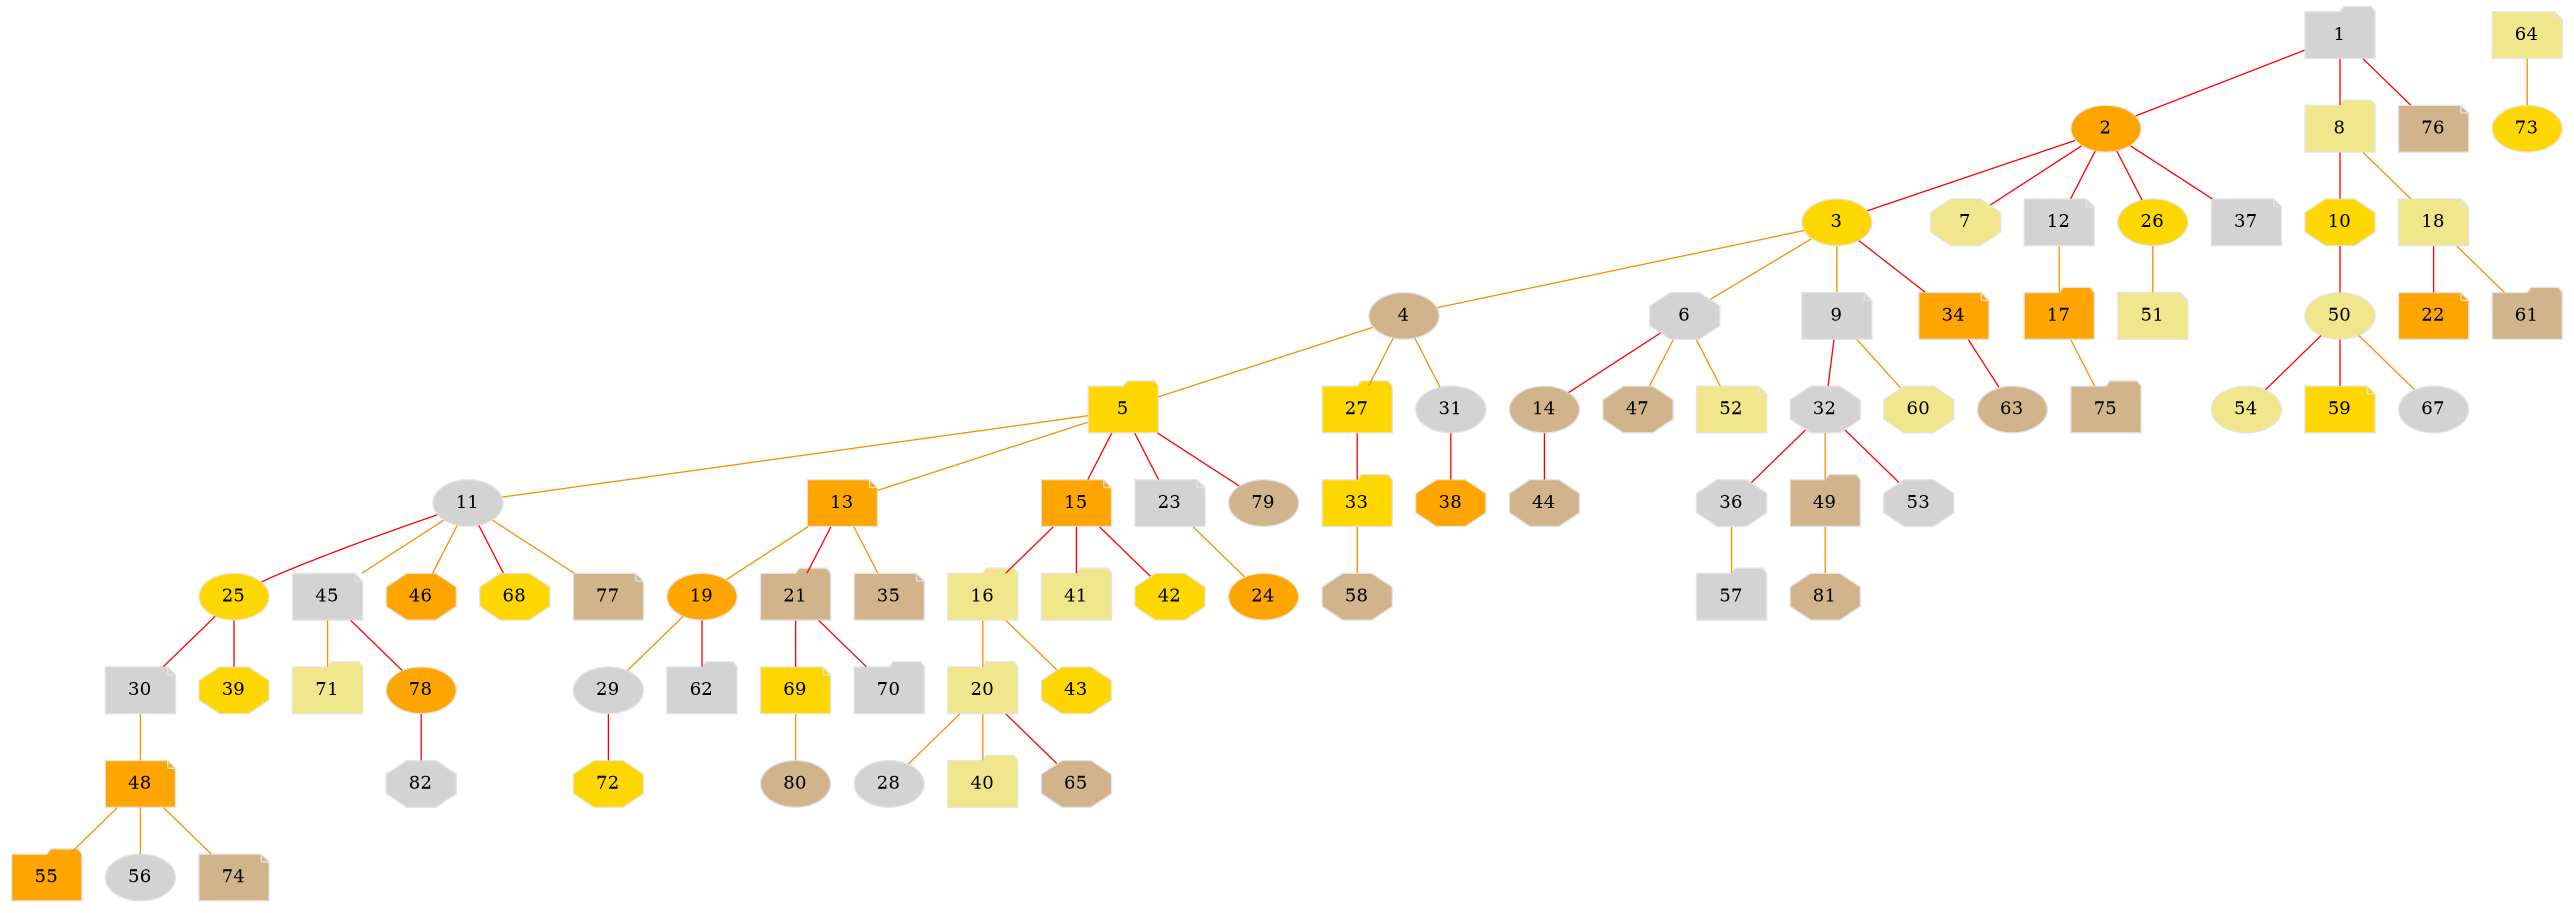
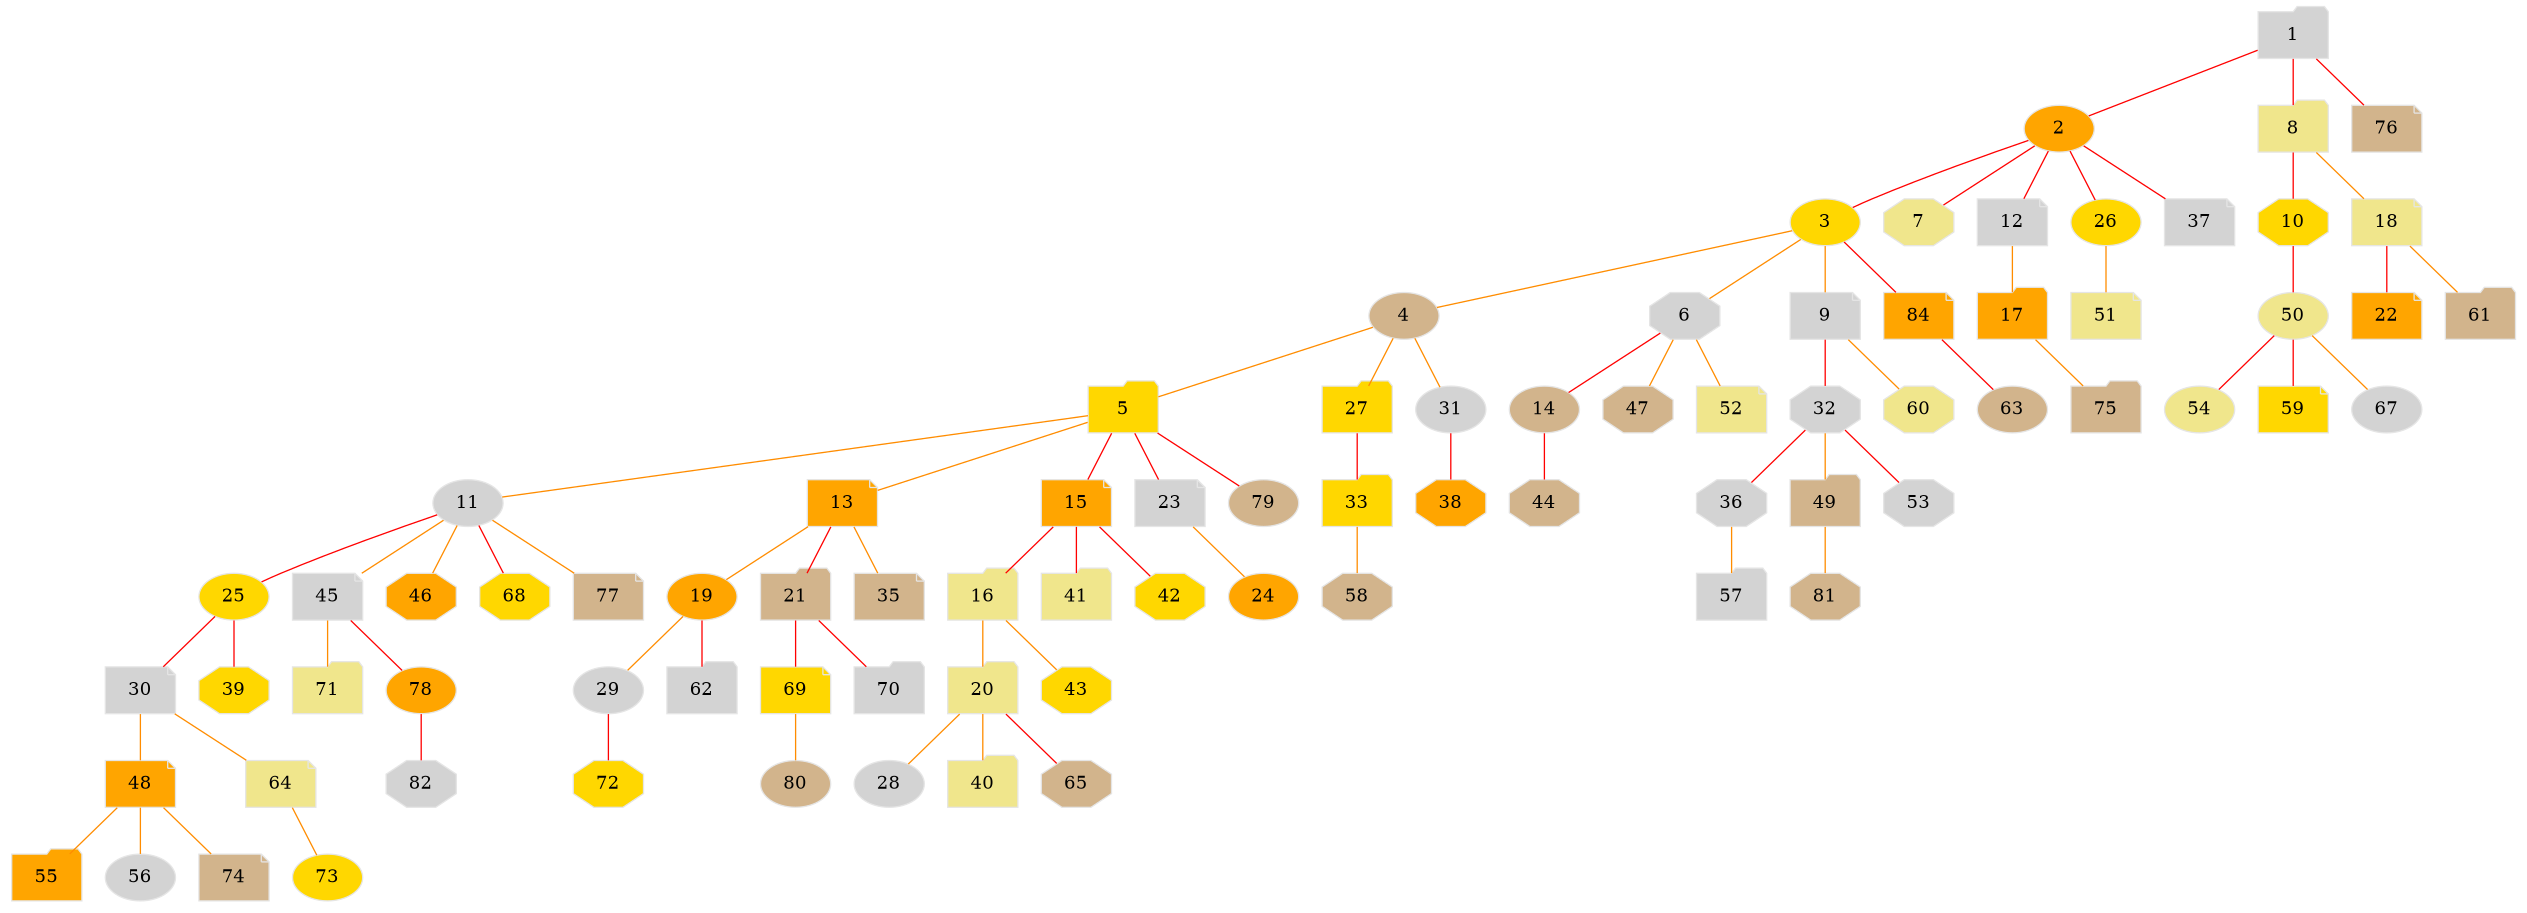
node "34": label "34" -> "84"
edge "30" -- "64": added
